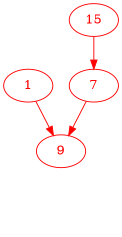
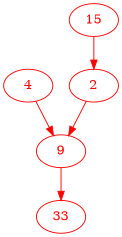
node "1": label "1" -> "4"
node "7": label "7" -> "2"
node "33": added
